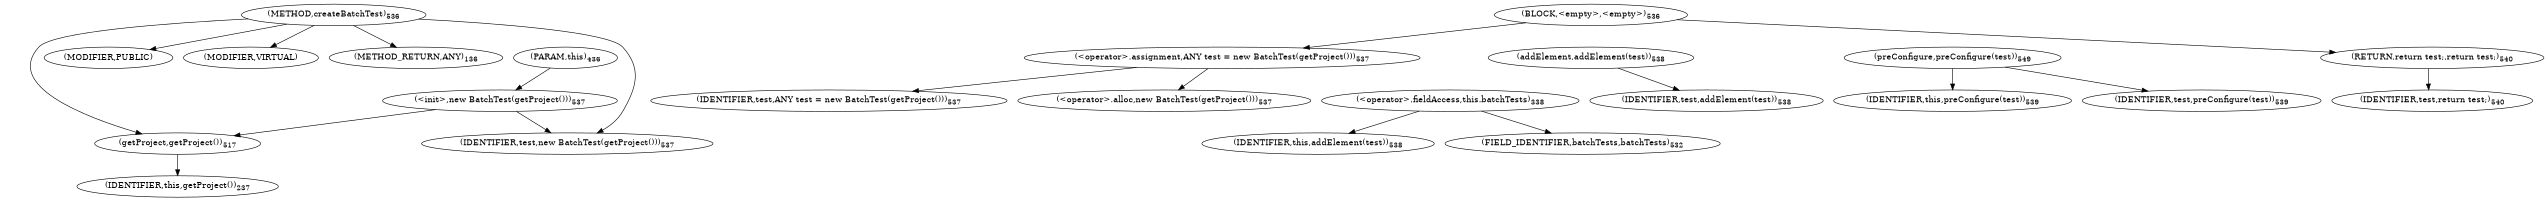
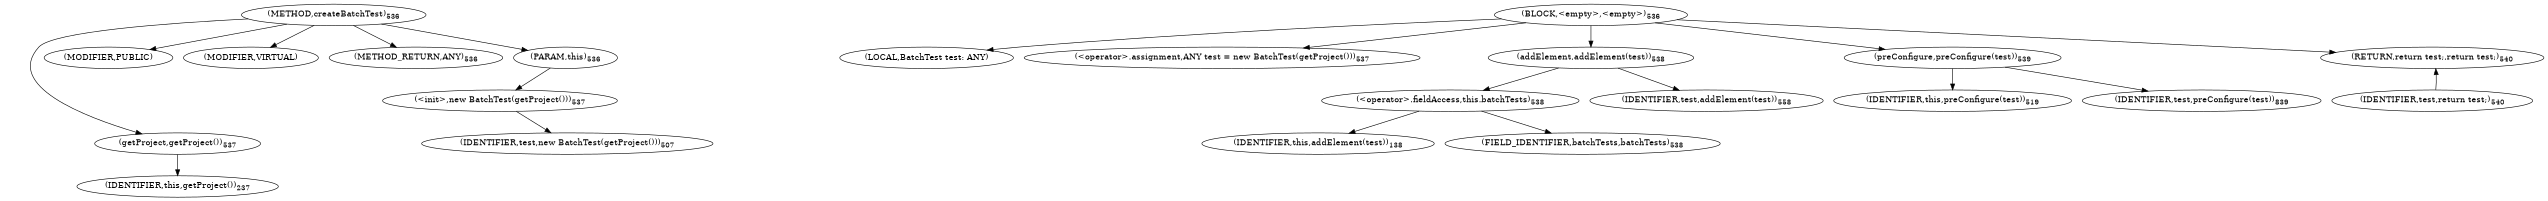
edge "(METHOD,createBatchTest)" -> "(IDENTIFIER,test,new BatchTest(getProject()))": now "(METHOD,createBatchTest)" -> "(PARAM,this)"
edge "(BLOCK,<empty>,<empty>)" -> "(addElement,addElement(test))": added
edge "(BLOCK,<empty>,<empty>)" -> "(preConfigure,preConfigure(test))": added
node "(METHOD_RETURN,ANY)": text "136" -> "536"
node "(PARAM,this)": text "436" -> "536"
node "(preConfigure,preConfigure(test))": text "549" -> "539"
node "(LOCAL,BatchTest test: ANY)": added
edge "(RETURN,return test;,return test;)" -> "(IDENTIFIER,test,return test;)": reversed
edge "(addElement,addElement(test))" -> "(<operator>.fieldAccess,this.batchTests)": added
node "(<operator>.fieldAccess,this.batchTests)": text "338" -> "538"
node "(IDENTIFIER,test,addElement(test))": text "538" -> "558"
node "(IDENTIFIER,this,preConfigure(test))": text "539" -> "519"
node "(IDENTIFIER,test,preConfigure(test))": text "539" -> "839"
node "(IDENTIFIER,test,ANY test = new BatchTest(getProject()))": removed
node "(<operator>.alloc,new BatchTest(getProject()))": removed
edge "(<init>,new BatchTest(getProject()))" -> "(getProject,getProject())": removed
node "(getProject,getProject())": text "517" -> "537"
node "(IDENTIFIER,test,new BatchTest(getProject()))": text "537" -> "507"
node "(IDENTIFIER,this,addElement(test))": text "538" -> "138"
node "(FIELD_IDENTIFIER,batchTests,batchTests)": text "532" -> "538"
